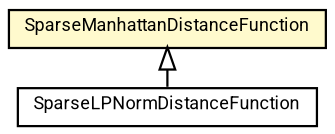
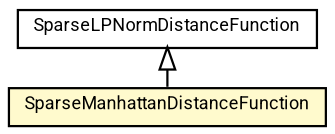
edge "SparseLPNormDistanceFunction" -> "SparseManhattanDistanceFunction": reversed
